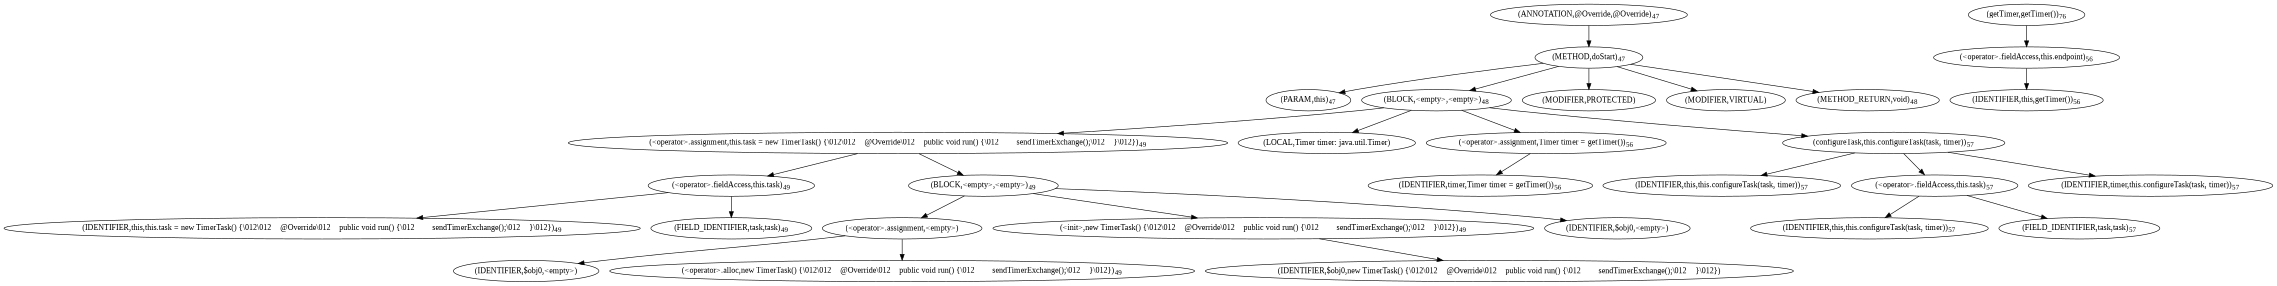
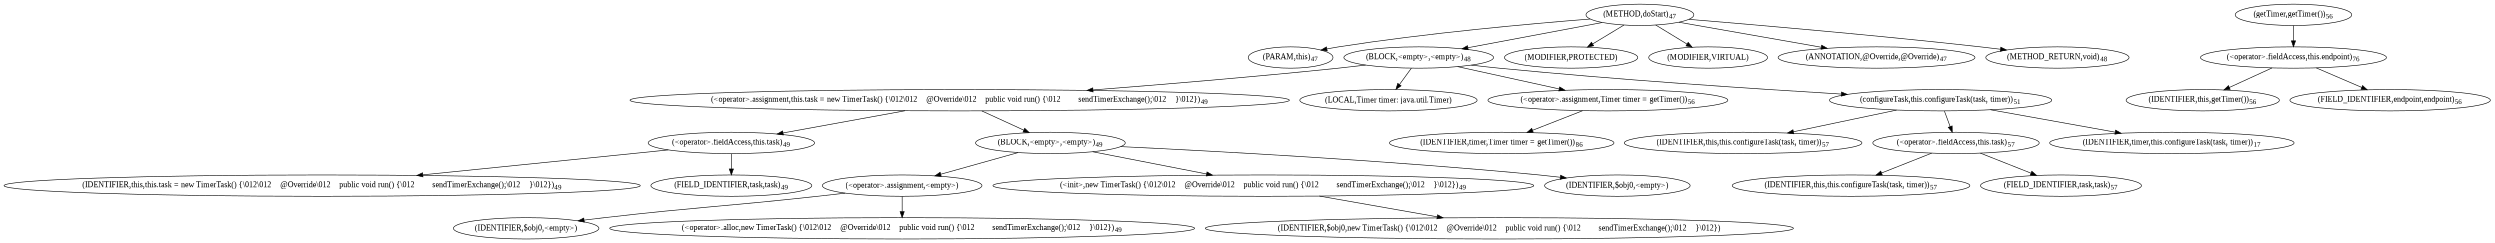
node "(getTimer,getTimer())": text "76" -> "56"
edge "(ANNOTATION,@Override,@Override)" -> "(METHOD,doStart)": reversed
node "(<operator>.fieldAccess,this.endpoint)": text "56" -> "76"
node "(FIELD_IDENTIFIER,endpoint,endpoint)": added
node "(configureTask,this.configureTask(task, timer))": text "57" -> "51"
node "(IDENTIFIER,timer,Timer timer = getTimer())": text "56" -> "86"
node "(IDENTIFIER,timer,this.configureTask(task, timer))": text "57" -> "17"
